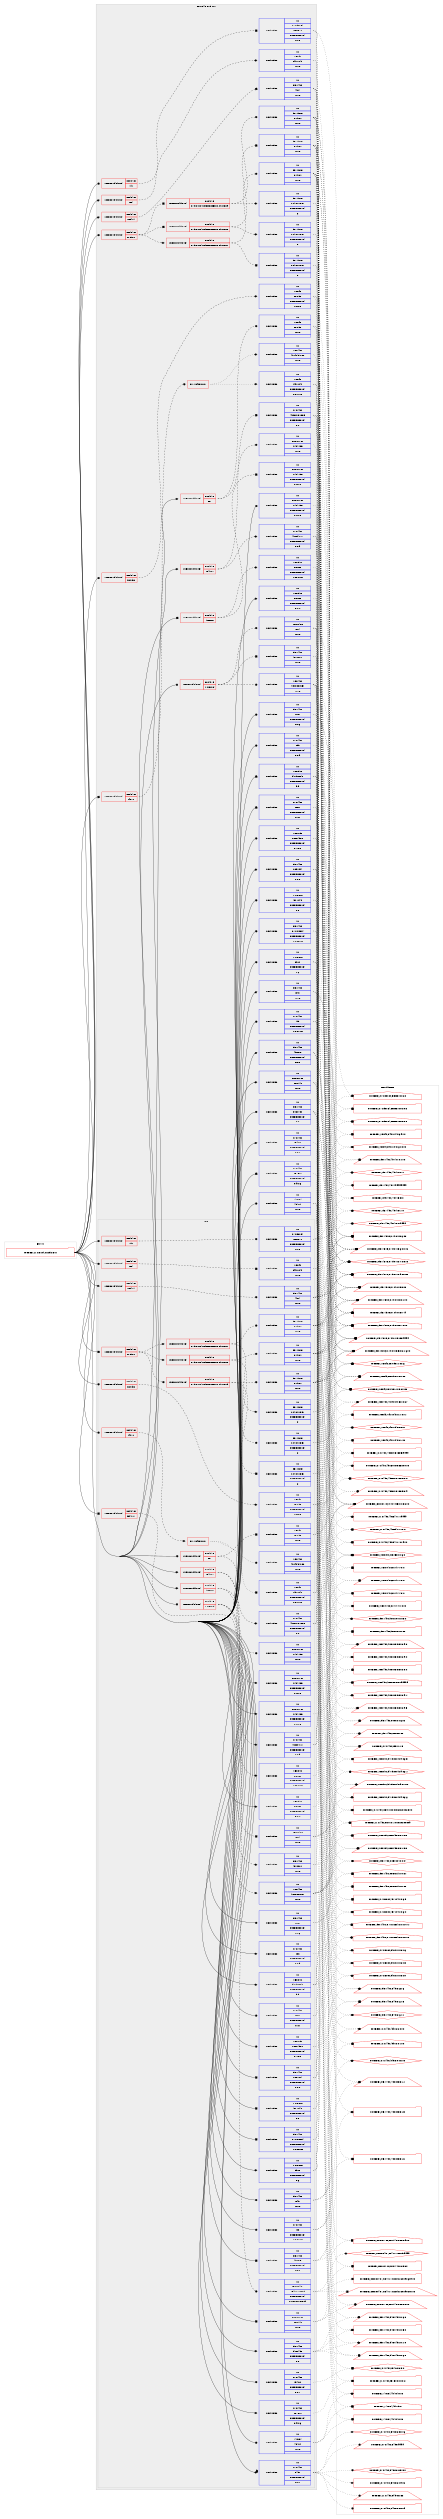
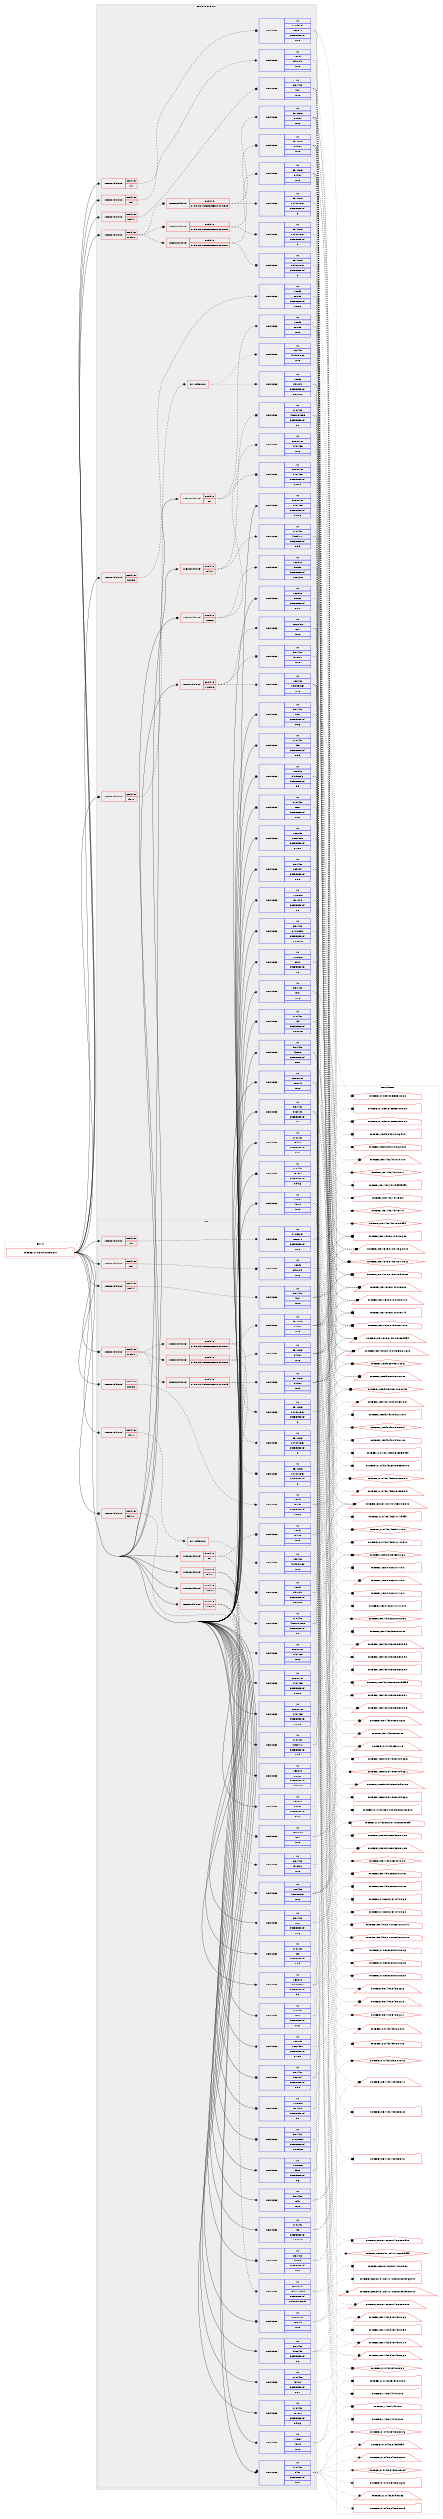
node "portage://sys-libs/glibc-2.30-r8": added
node "portage://sys-libs/glibc-2.19-r2": label "portage://sys-libs/glibc-2.19-r2" -> "portage://sys-libs/glibc-2.16-r2"
